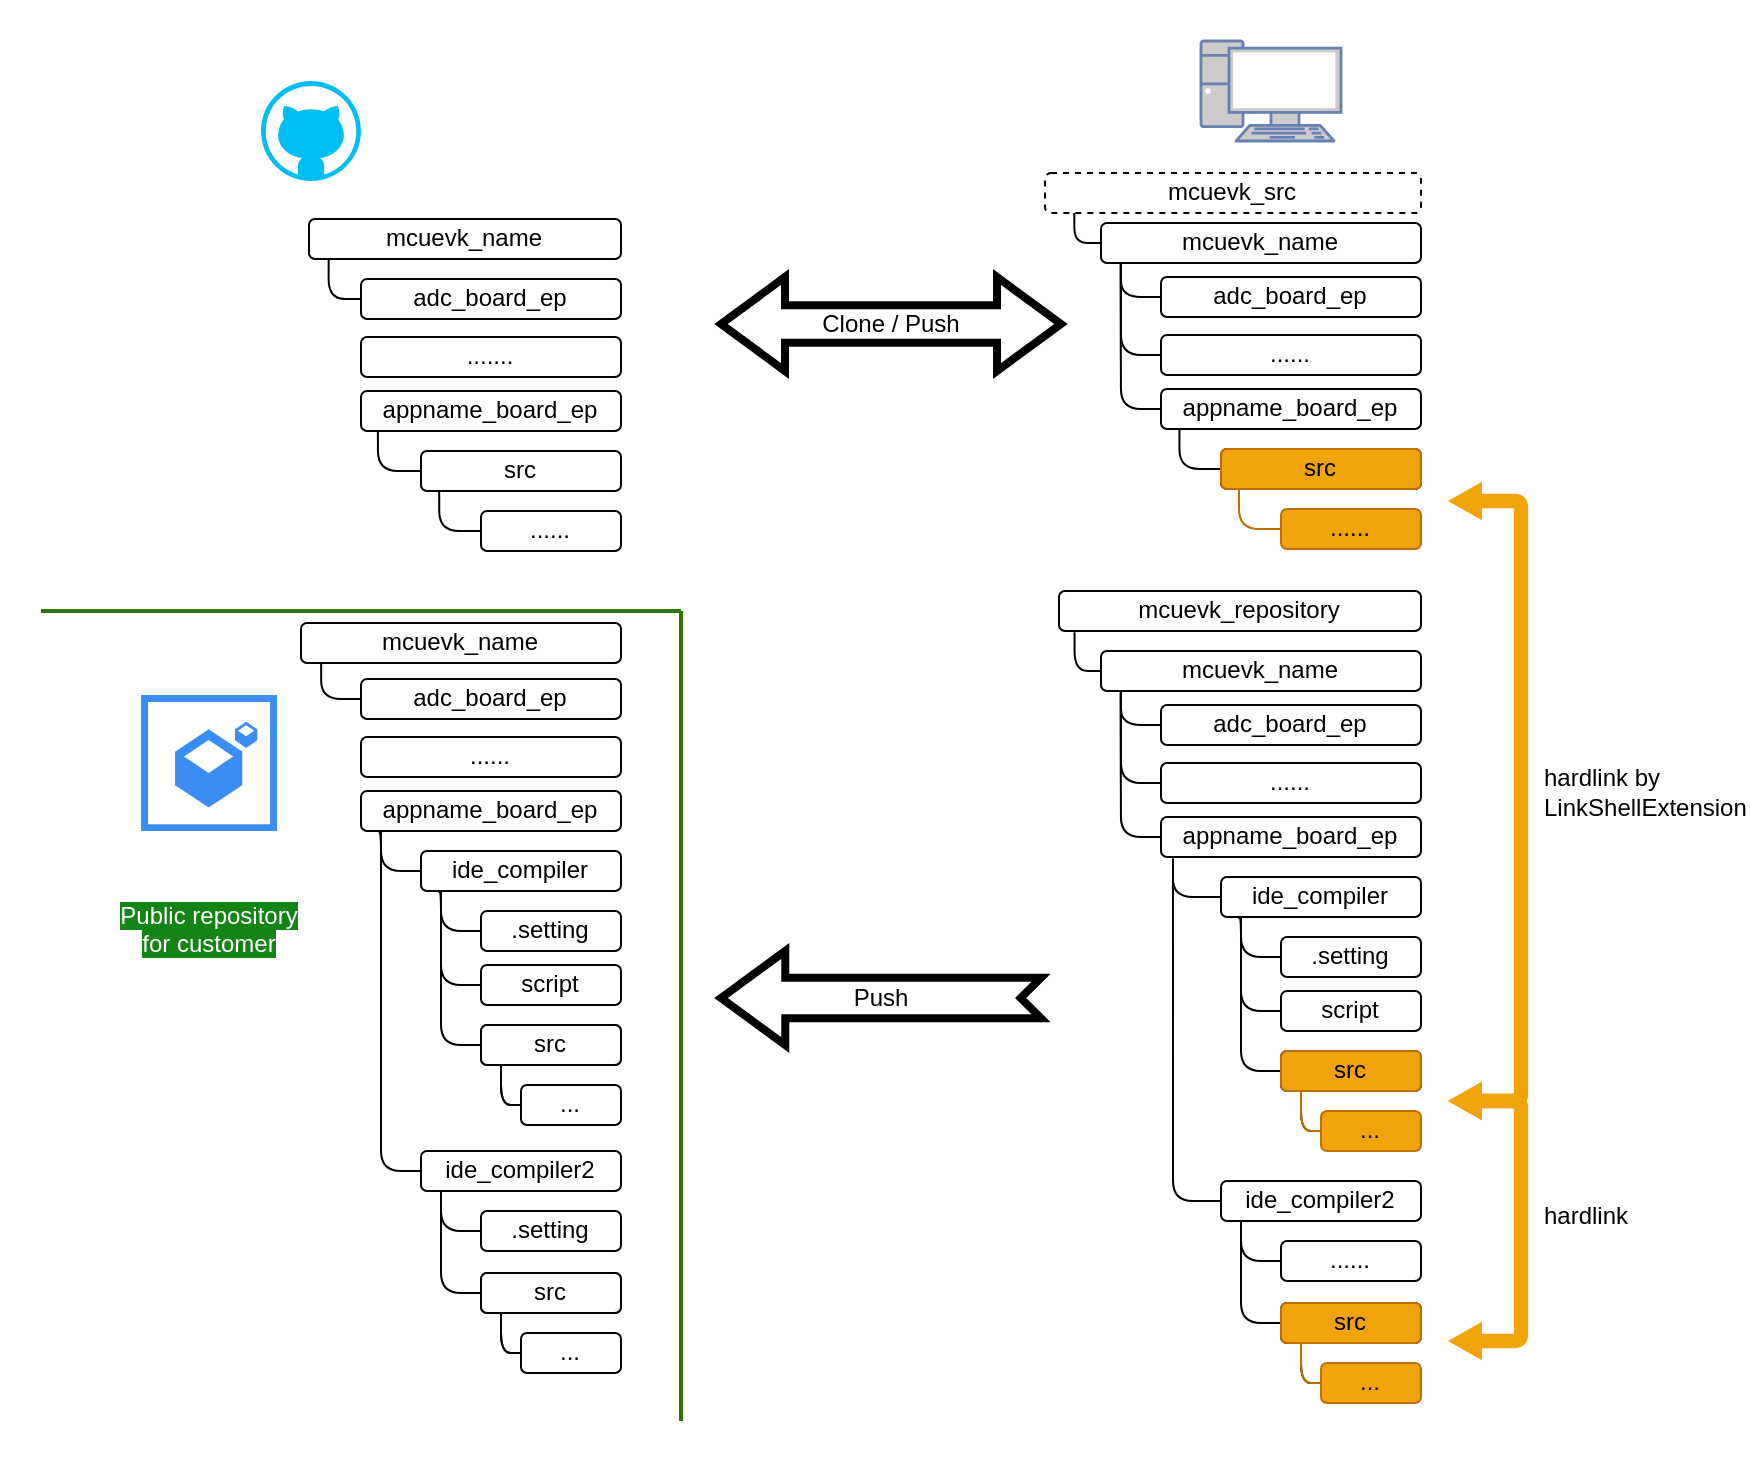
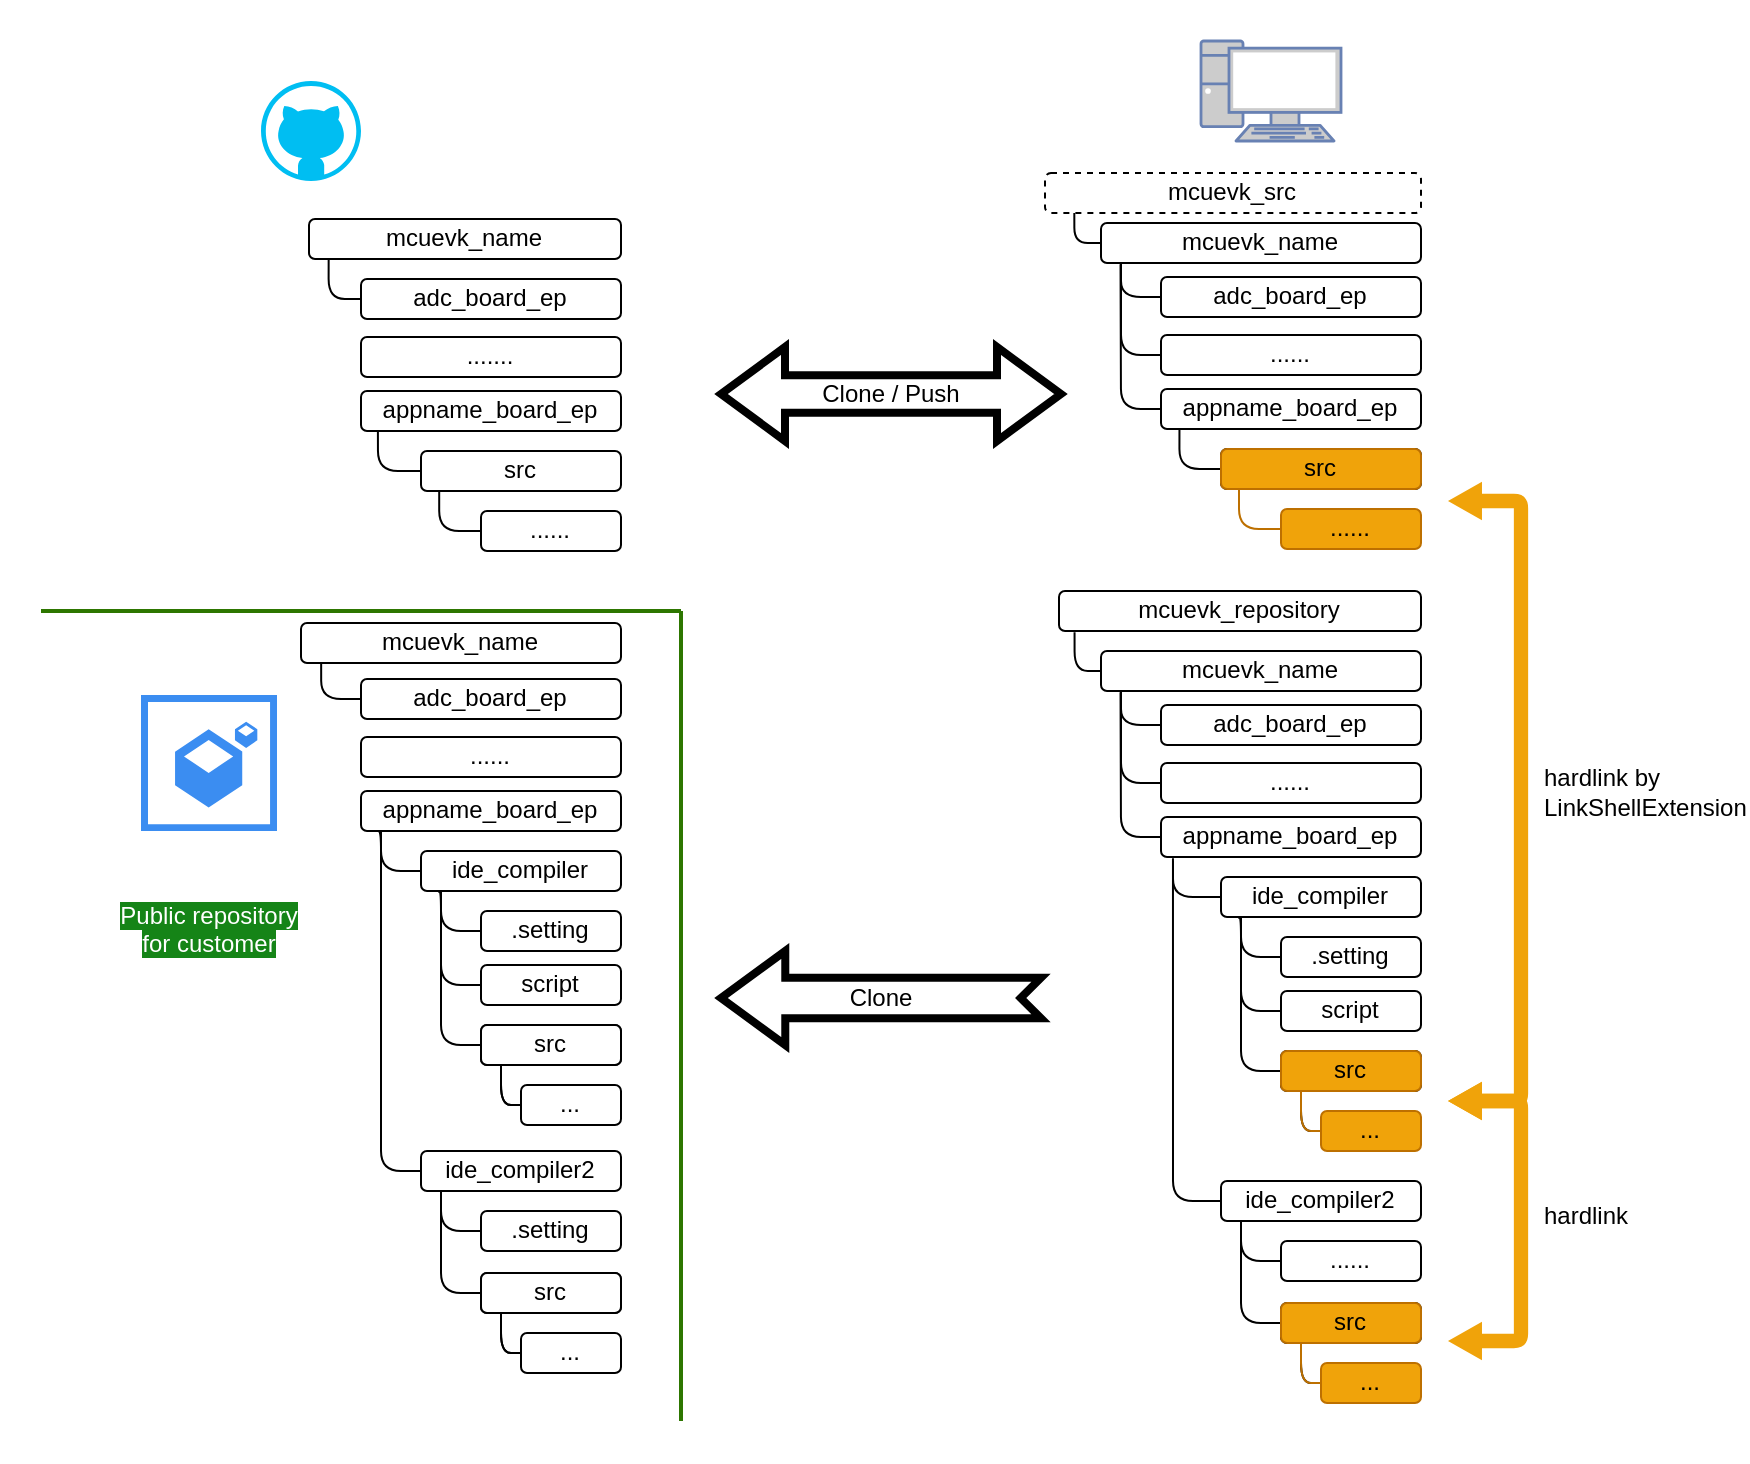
node "Clone / Push": moved (891, 324) -> (891, 394)
node "Push": label "Push" -> "Clone"
